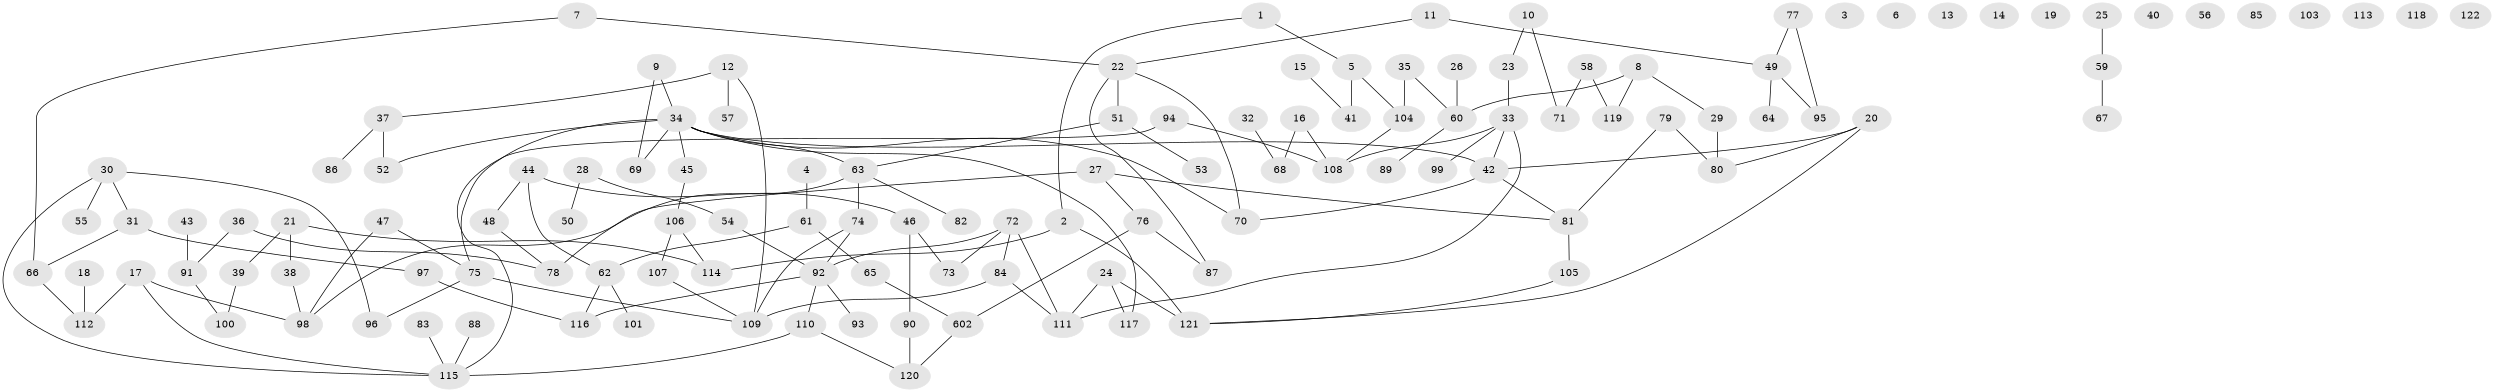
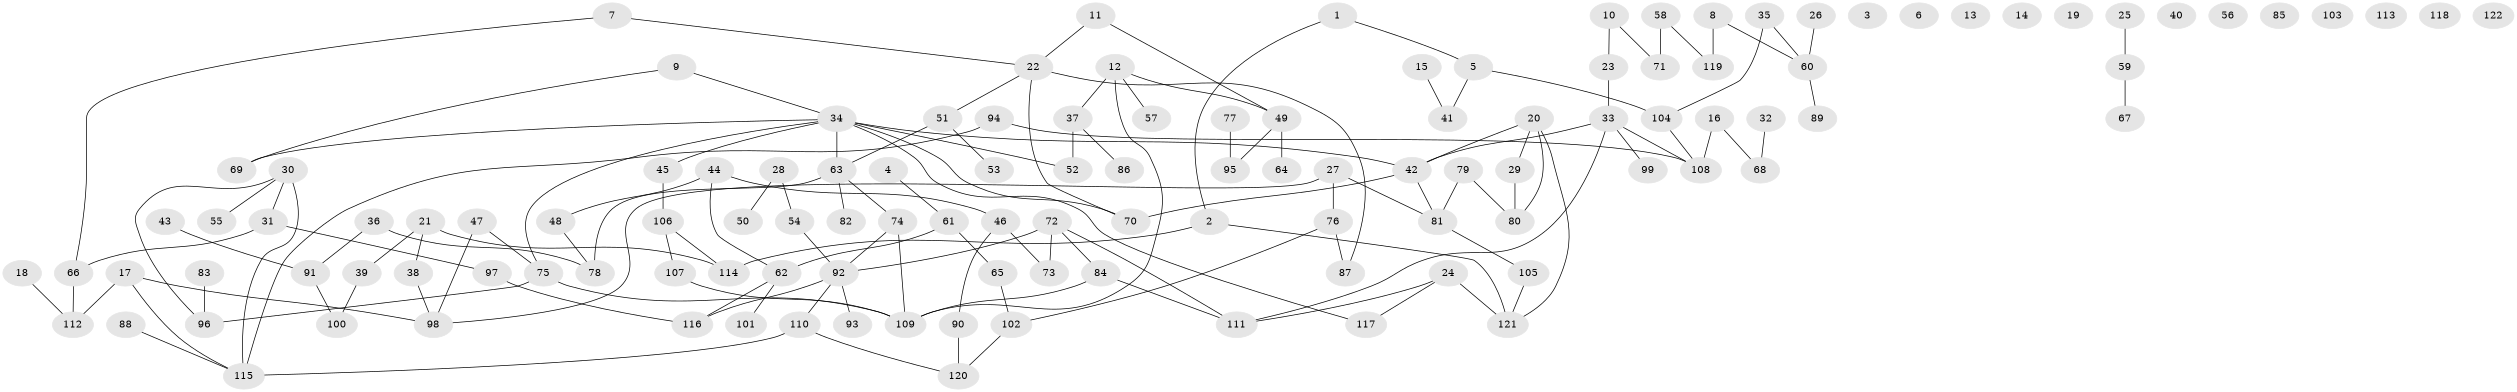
edge "77" -- "49": now "12" -- "49"
edge "8" -- "29": now "20" -- "29"
node "602": label "602" -> "102"
edge "83" -- "115": now "83" -- "96"
